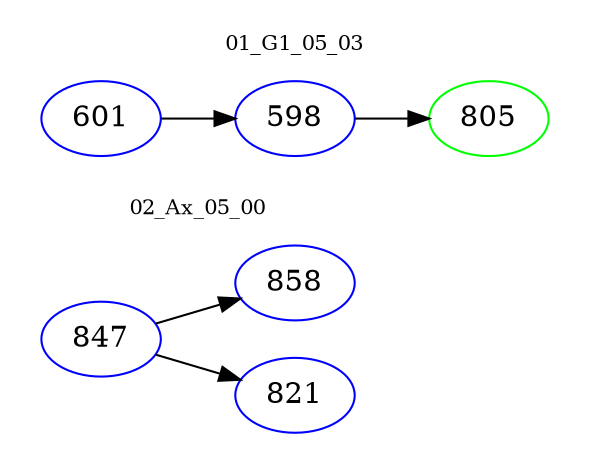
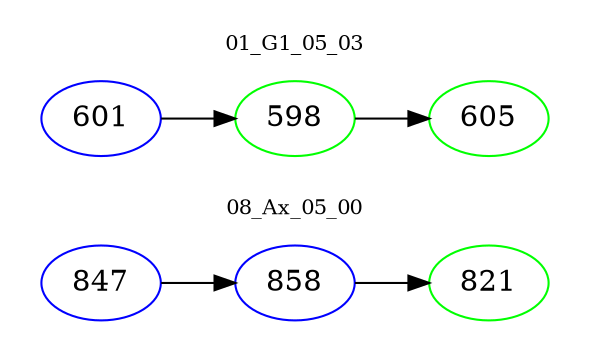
node "598": color blue -> green
node "805": label "805" -> "605"
cluster "02_Ax_05_00": label "02_Ax_05_00" -> "08_Ax_05_00"
edge "847" -> "821": now "858" -> "821"
node "821": color blue -> green
